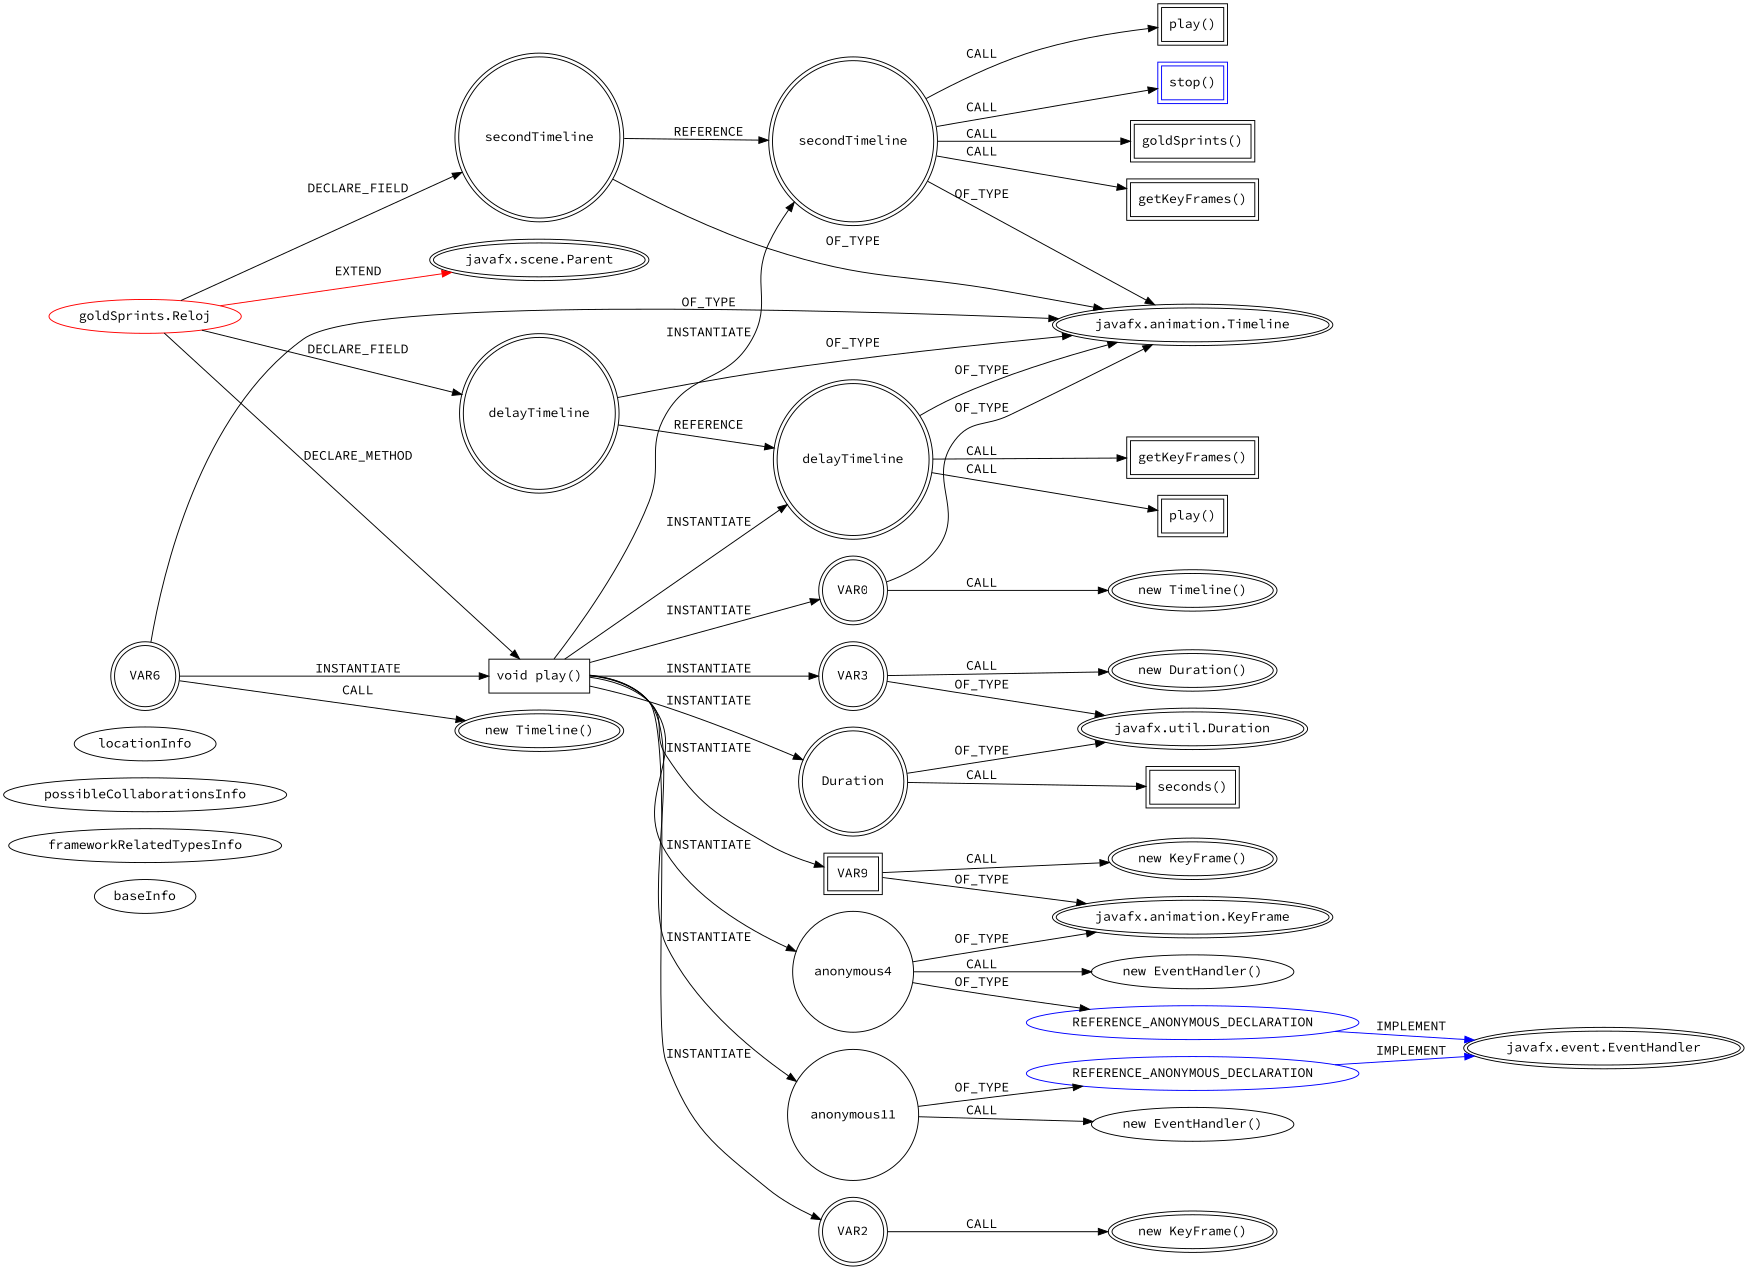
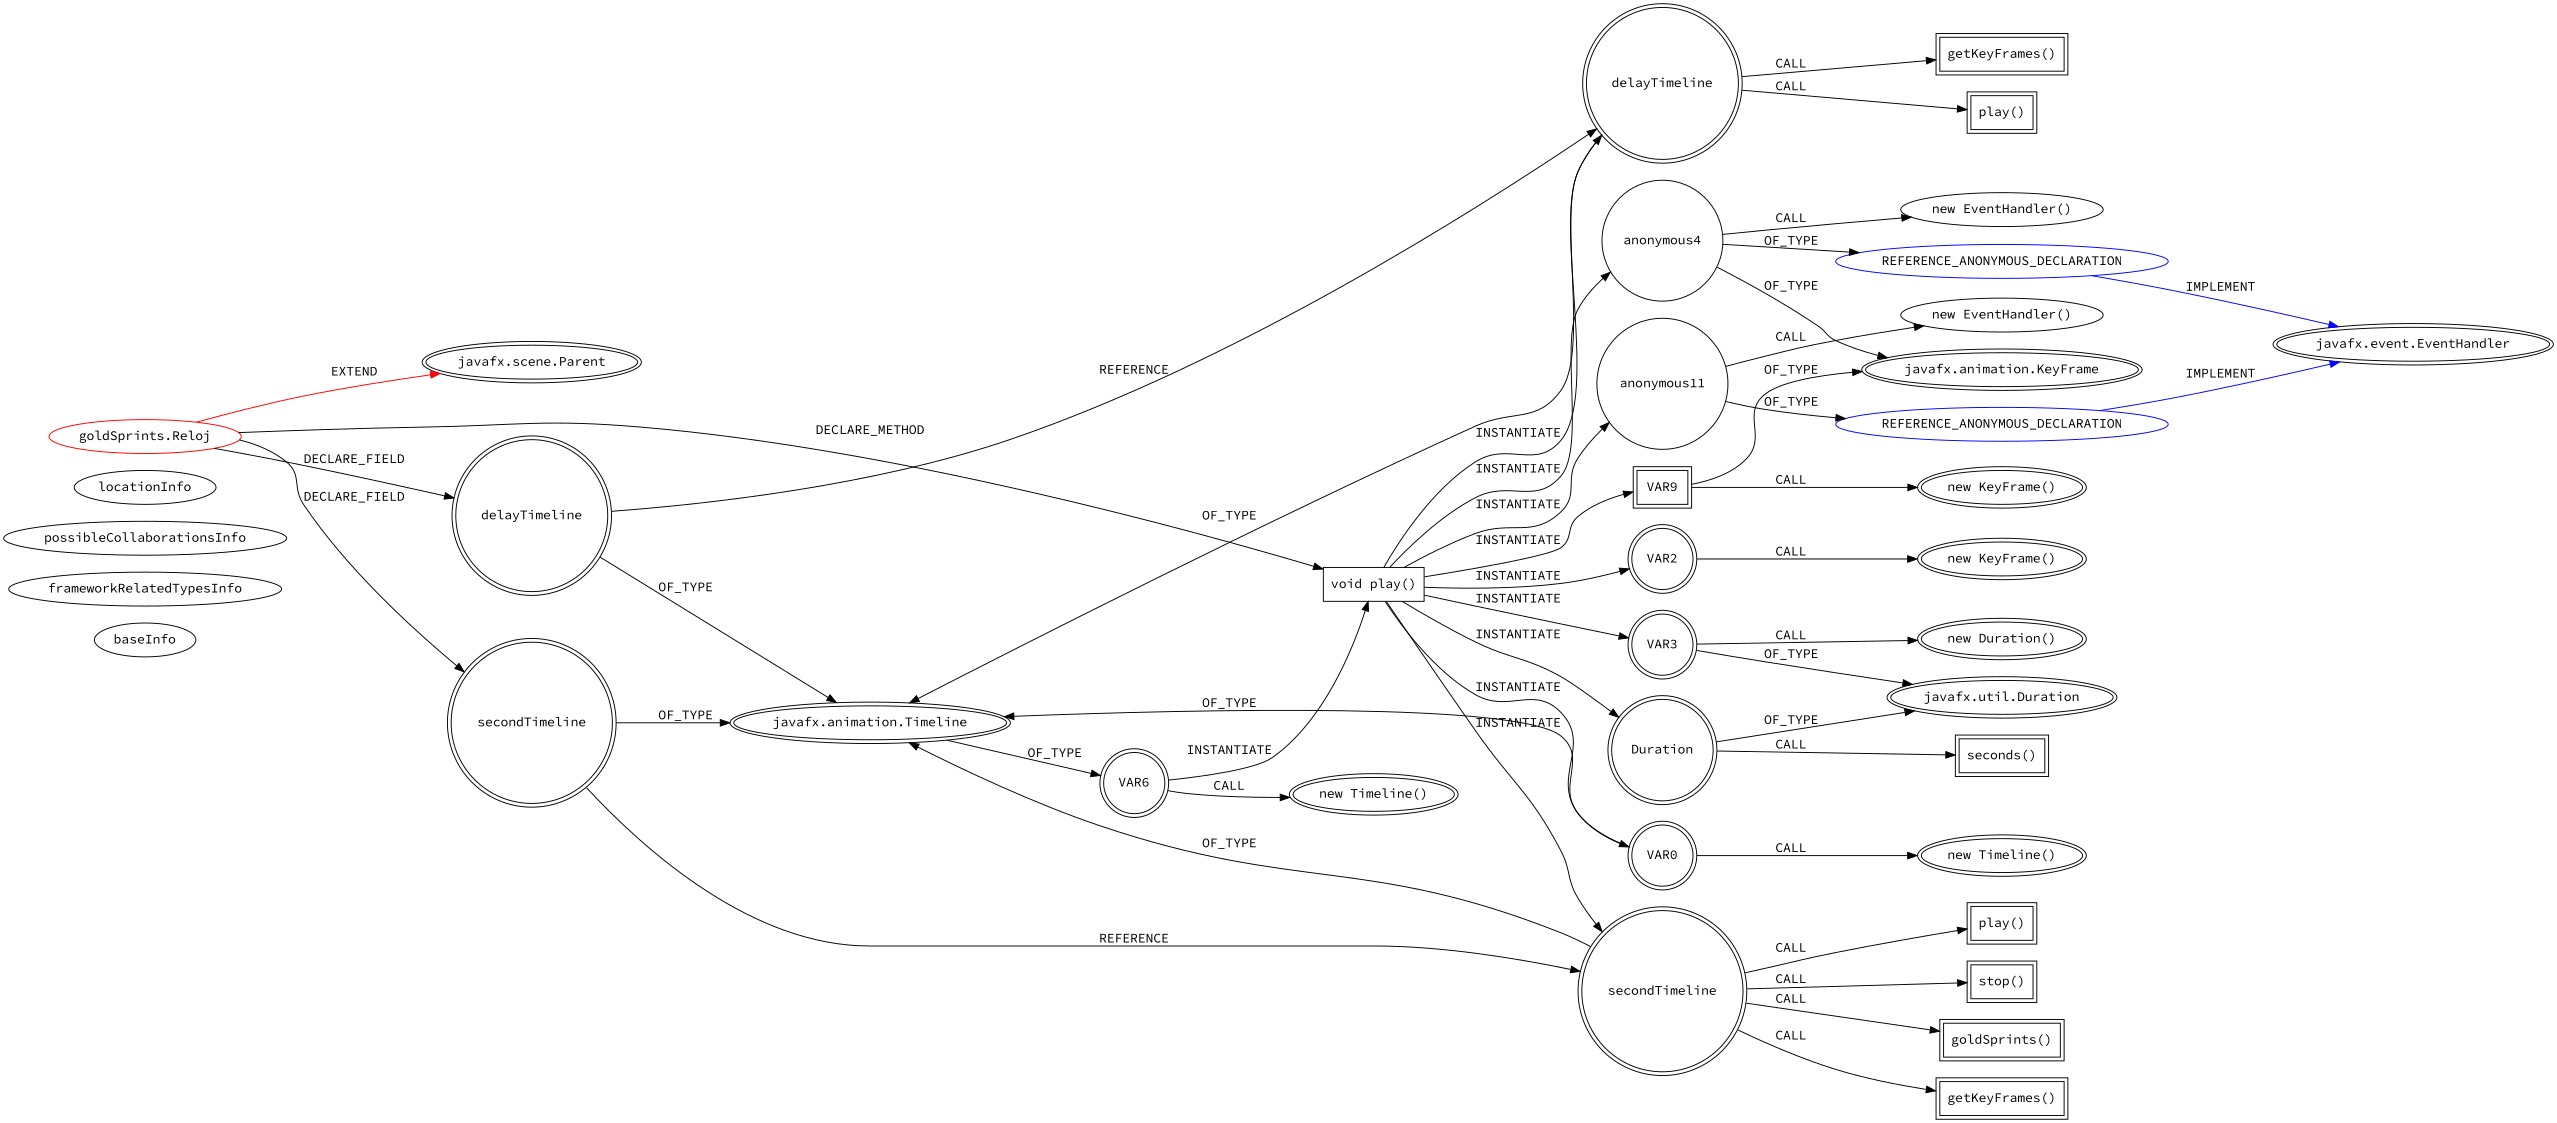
node "stop()": color blue -> black
edge "VAR6" -> "javafx.animation.Timeline": reversed
